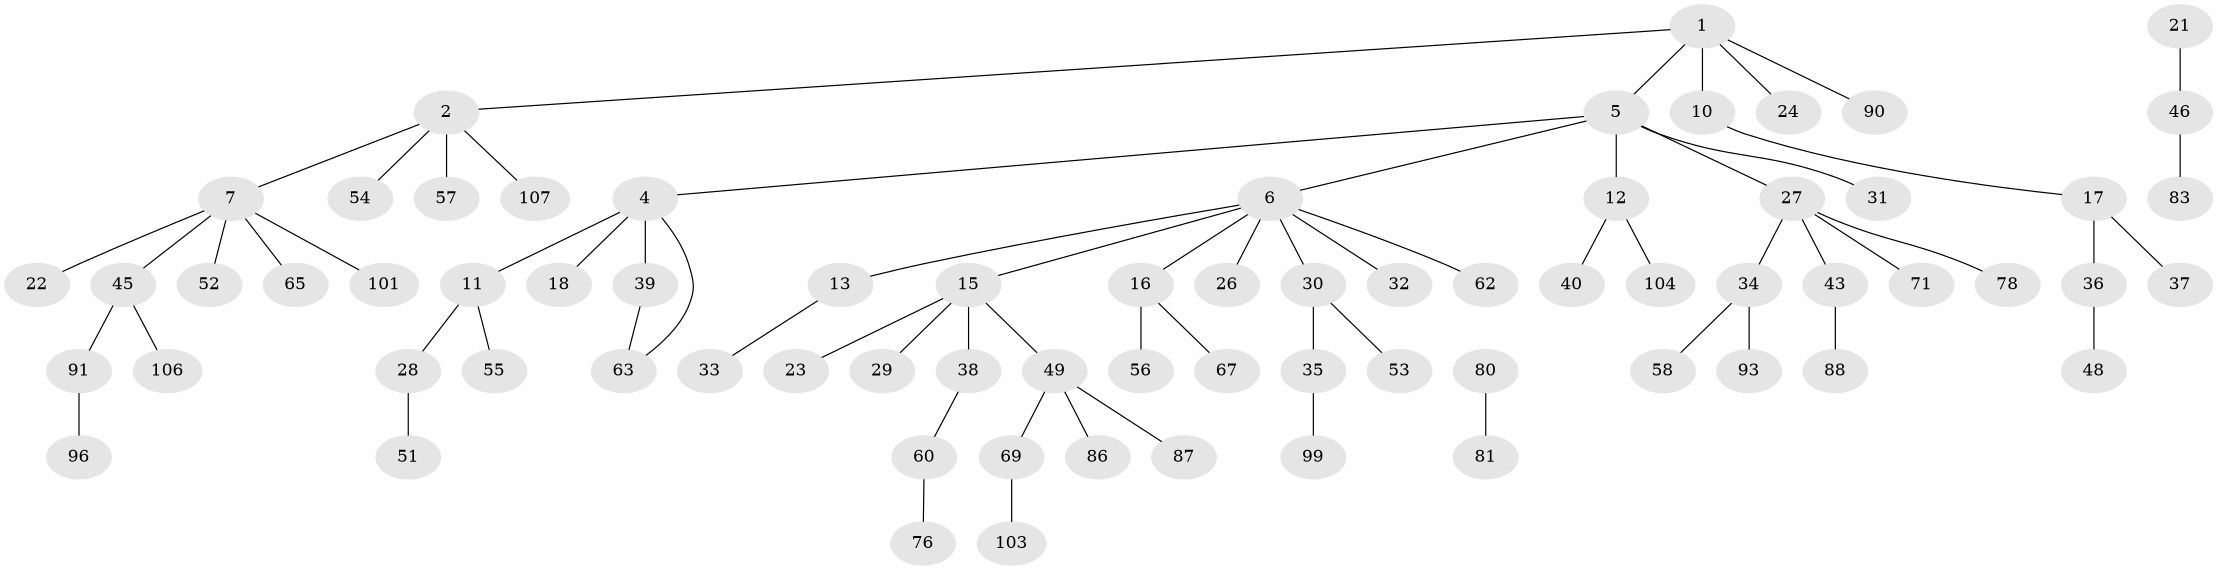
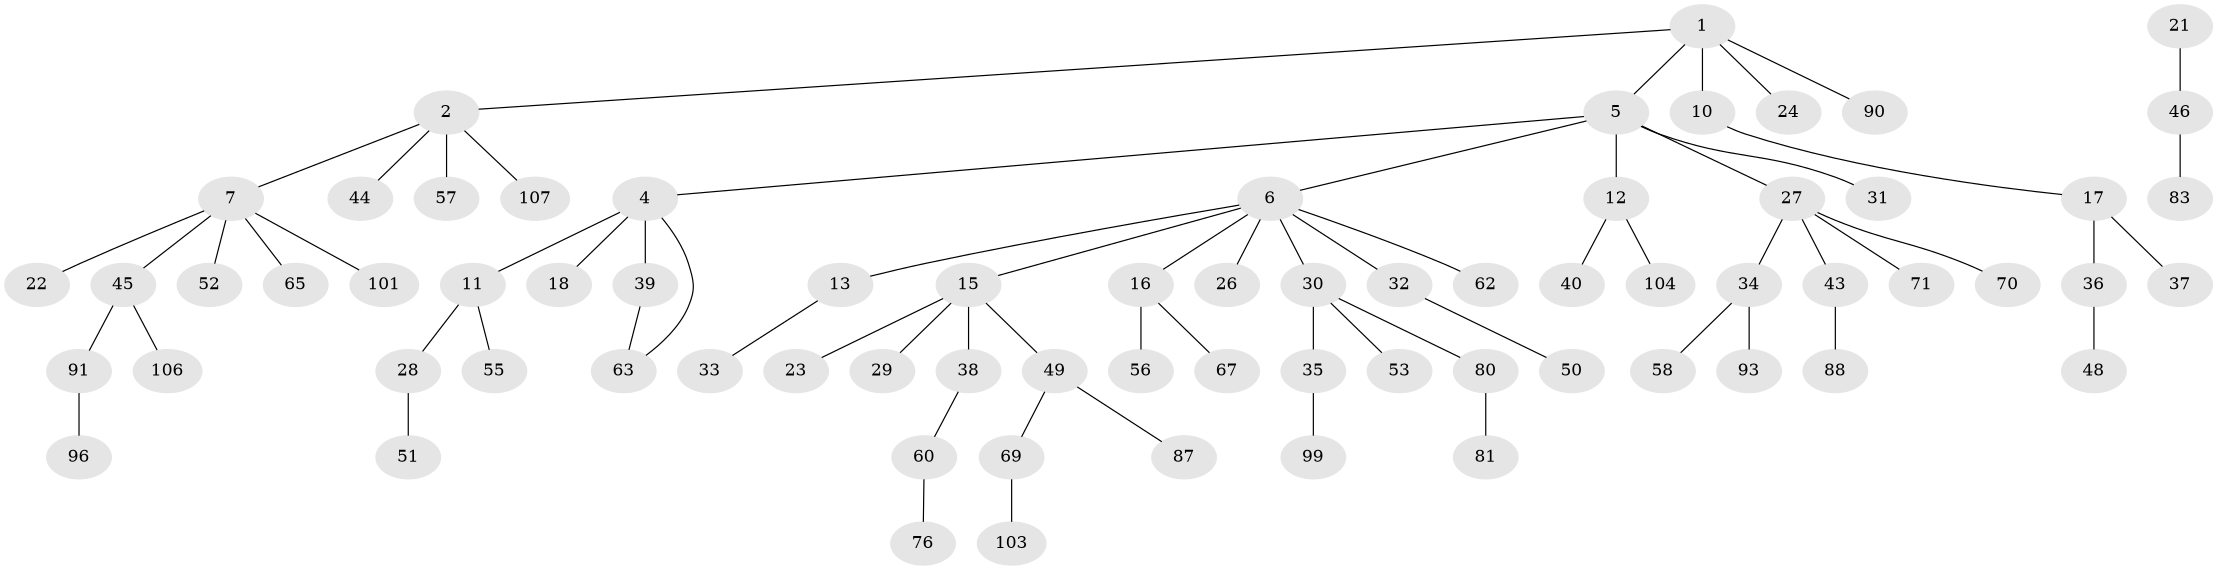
node "54": label "54" -> "44"
node "78": label "78" -> "70"
edge "30" -- "80": added
node "50": added
node "86": removed
